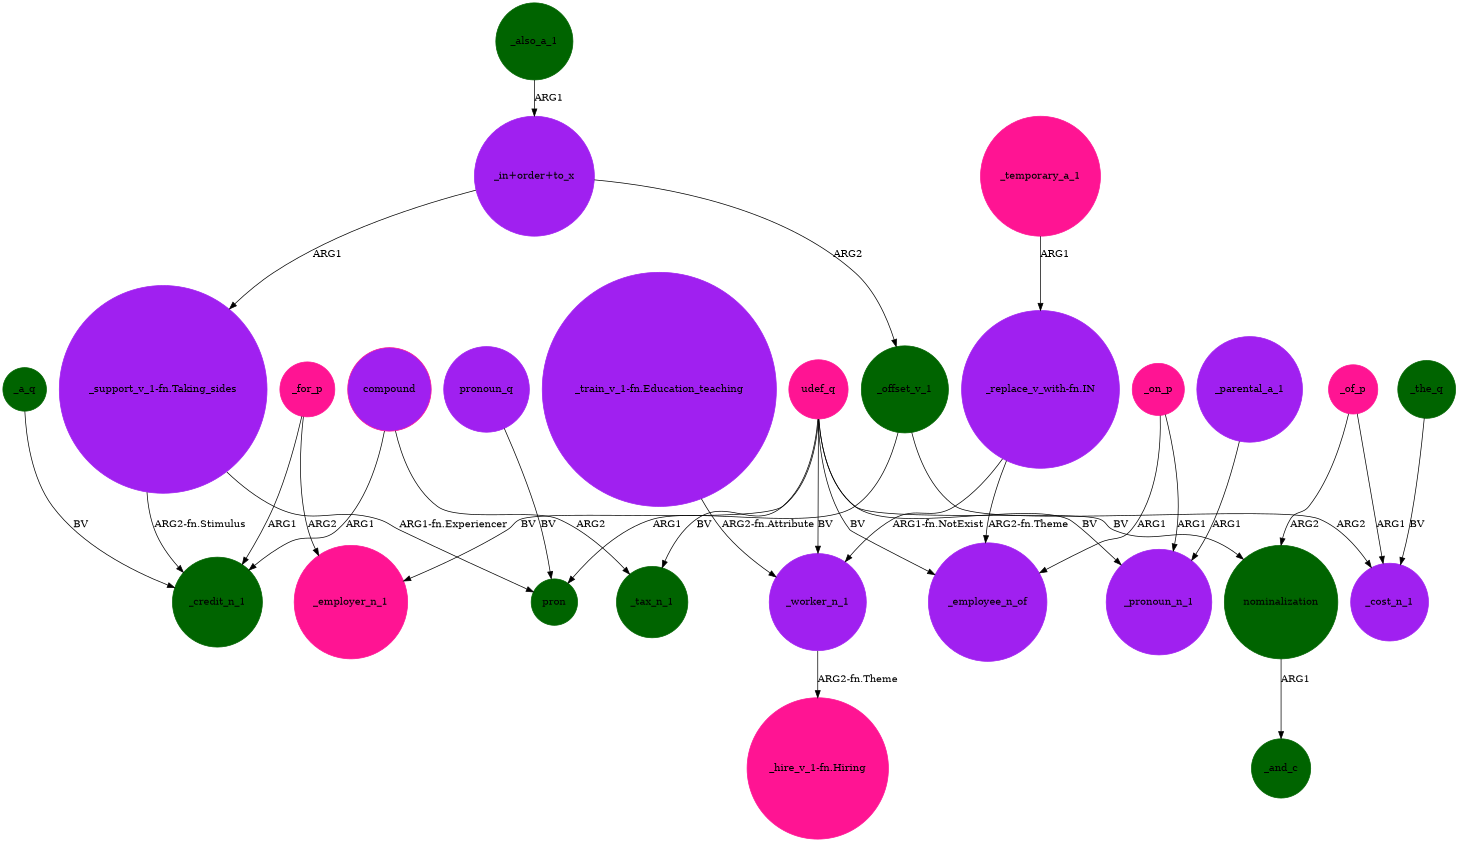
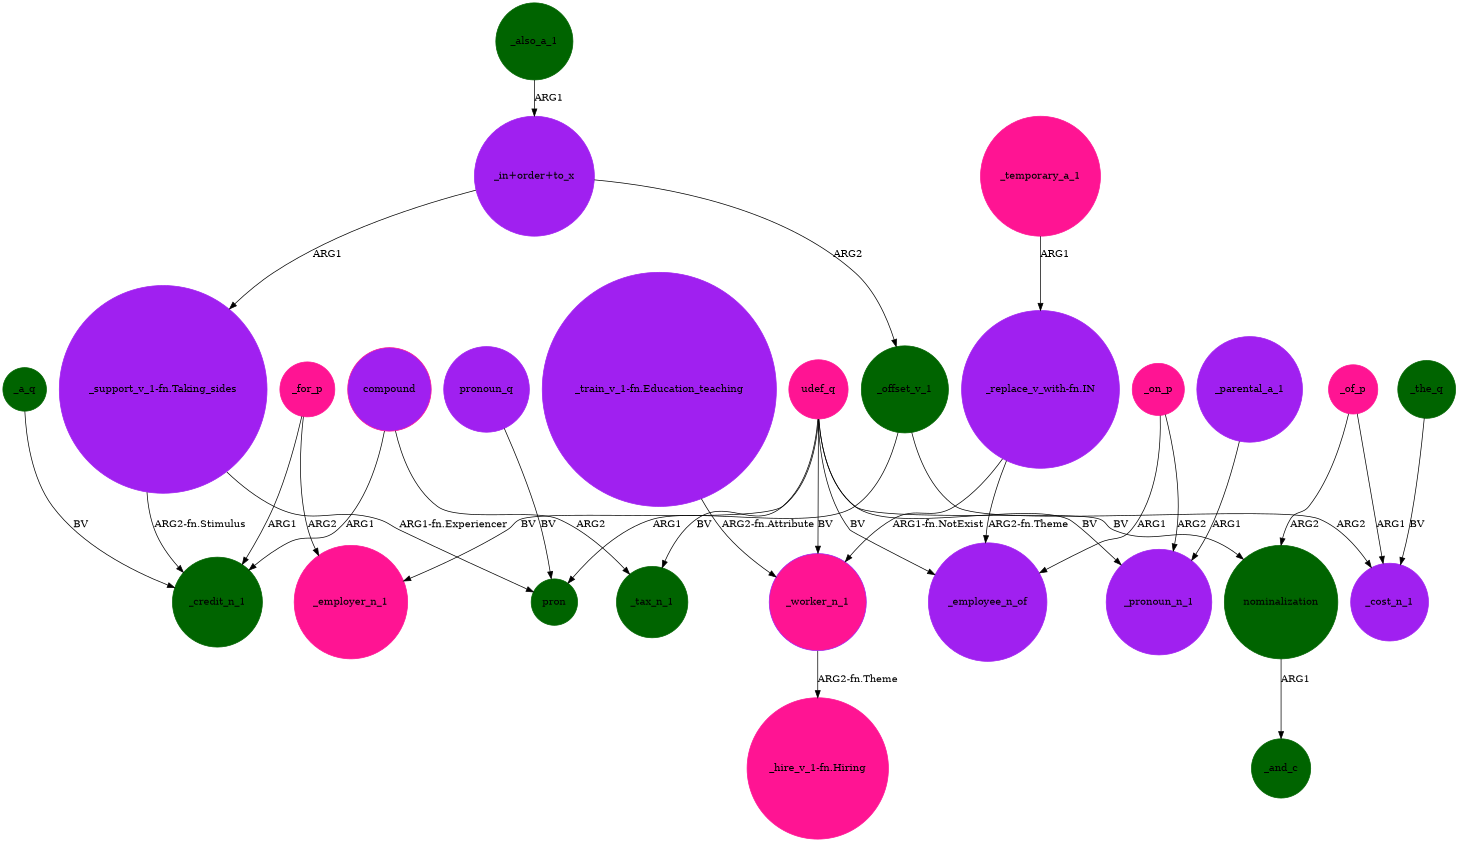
edge "_on_p" -> "_pronoun_n_1": label "ARG1" -> "ARG2"
node "_worker_n_1": fillcolor purple -> deeppink
